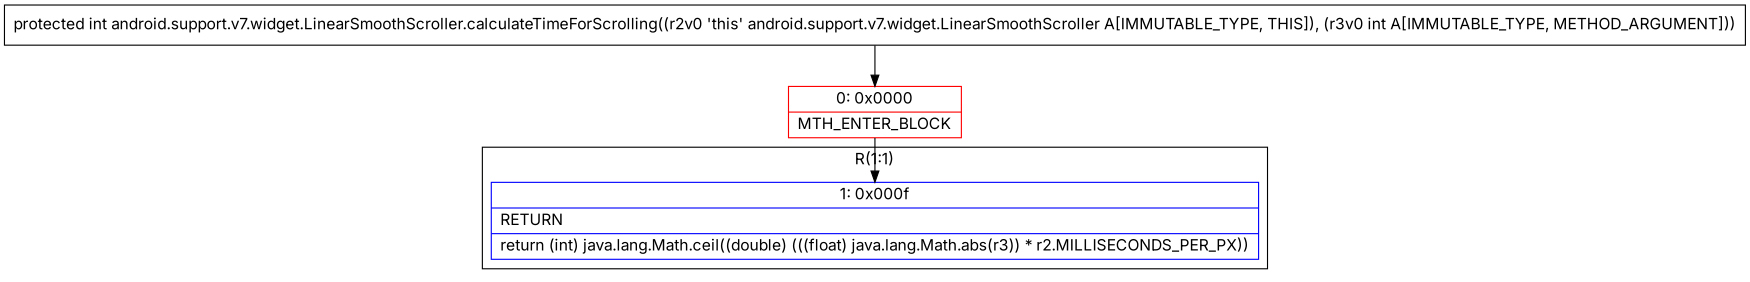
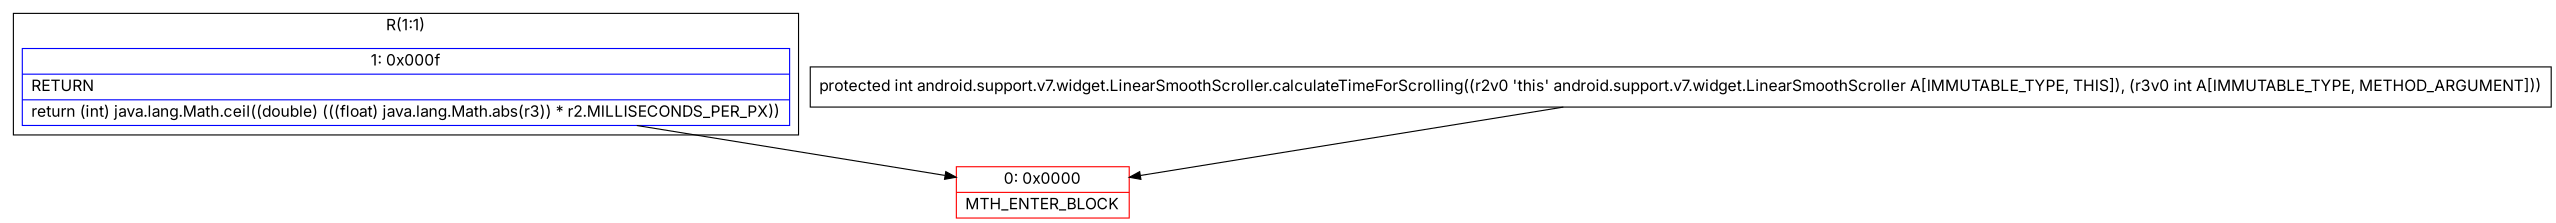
edge "0: 0x0000" -> "1: 0x000f": reversed
